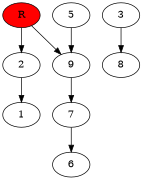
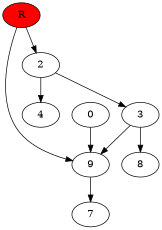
node "5": label "5" -> "0"
edge "2" -> "3": added
node "1": label "1" -> "4"
edge "3" -> "9": added
node "6": removed
